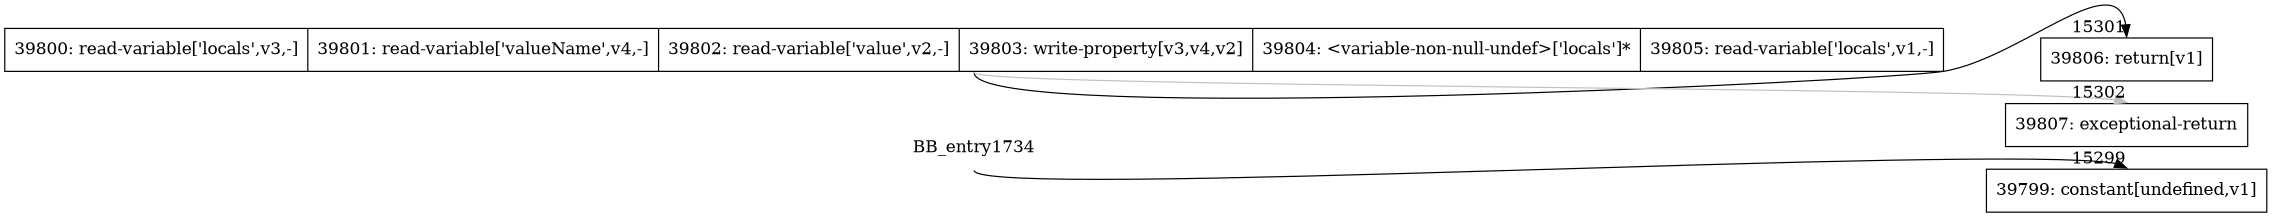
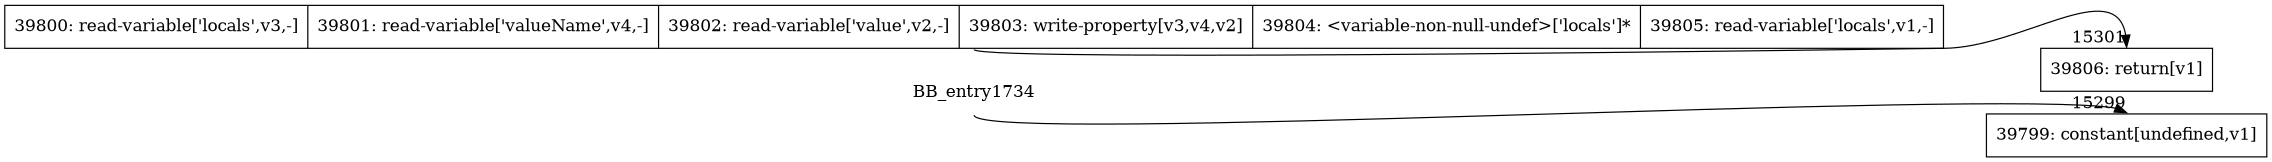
node "39807: exceptional-return": removed
